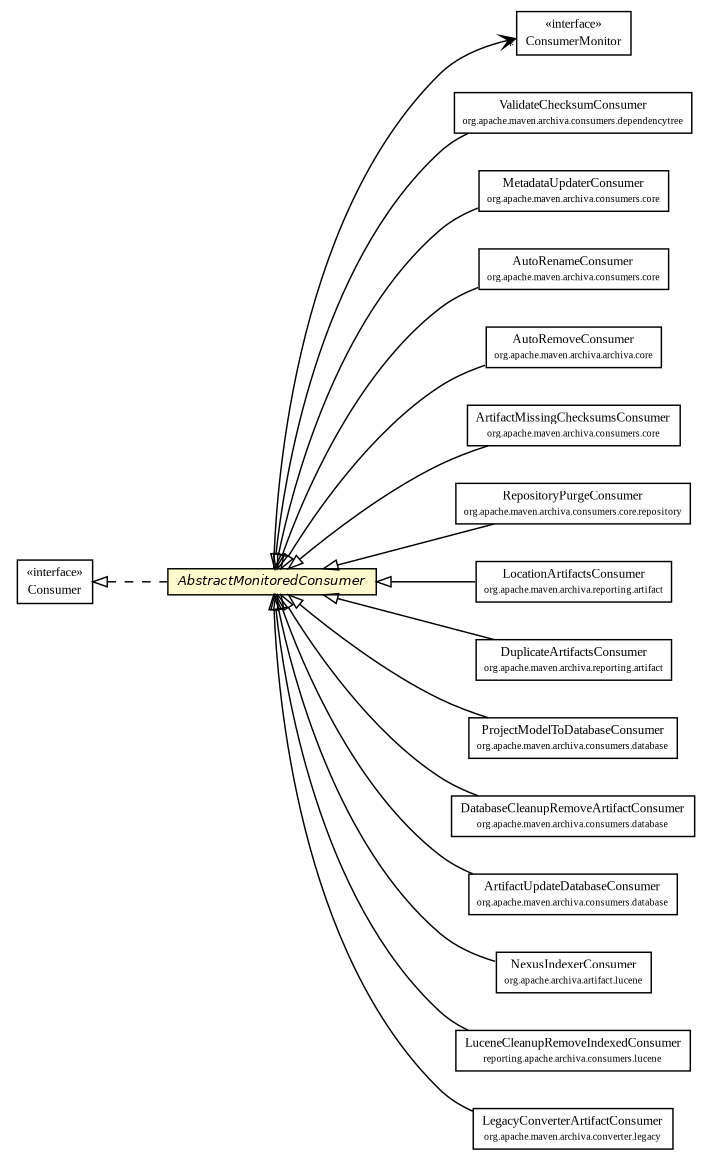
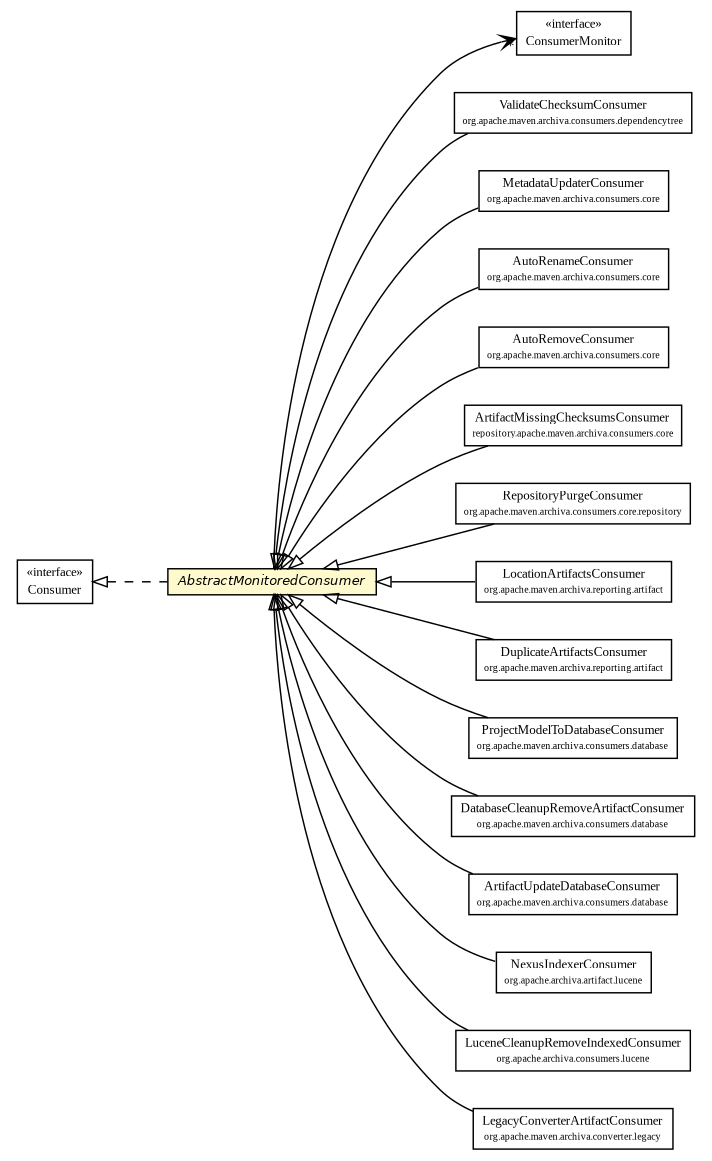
node "AutoRemoveConsumer": text "org.apache.maven.archiva.archiva.core" -> "org.apache.maven.archiva.consumers.core"
node "ArtifactMissingChecksumsConsumer": text "org.apache.maven.archiva.consumers.core" -> "repository.apache.maven.archiva.consumers.core"
node "LuceneCleanupRemoveIndexedConsumer": text "reporting.apache.archiva.consumers.lucene" -> "org.apache.archiva.consumers.lucene"
